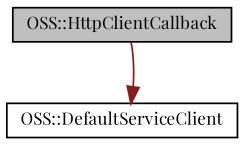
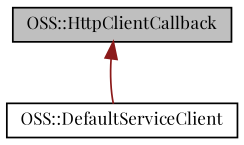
edge "OSS::HttpClientCallback" -> "OSS::DefaultServiceClient": reversed
